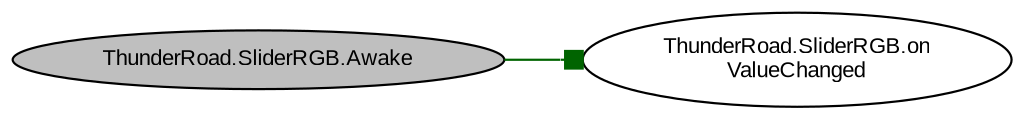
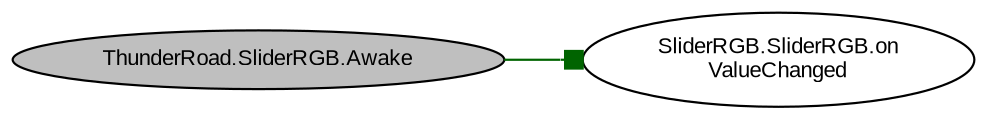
node "ThunderRoad.SliderRGB.on ValueChanged": label "ThunderRoad.SliderRGB.on ValueChanged" -> "SliderRGB.SliderRGB.on ValueChanged"
